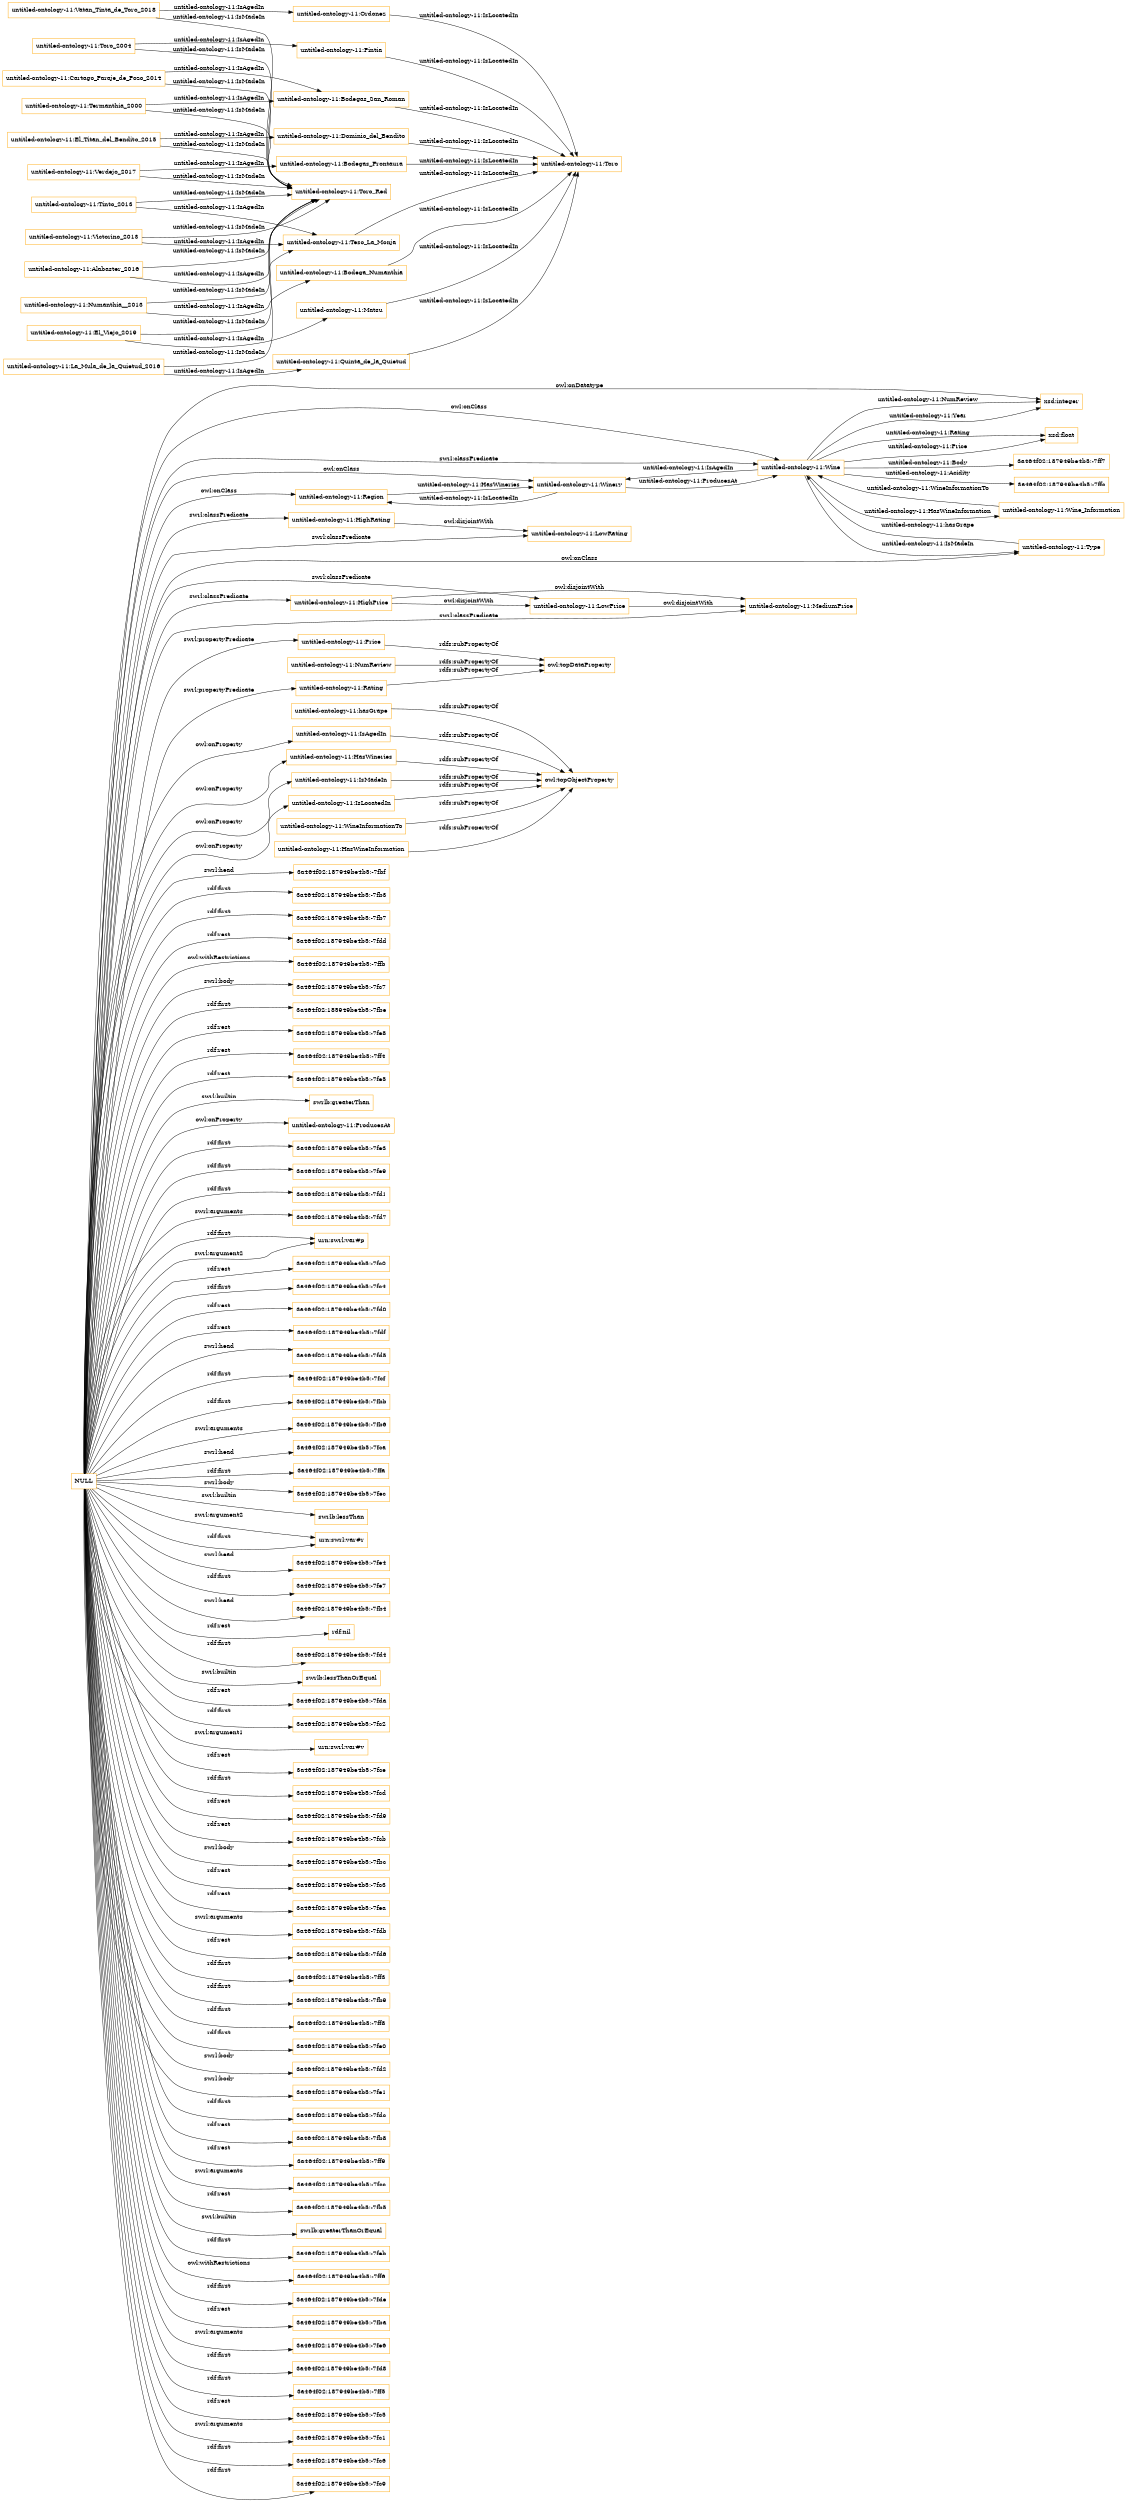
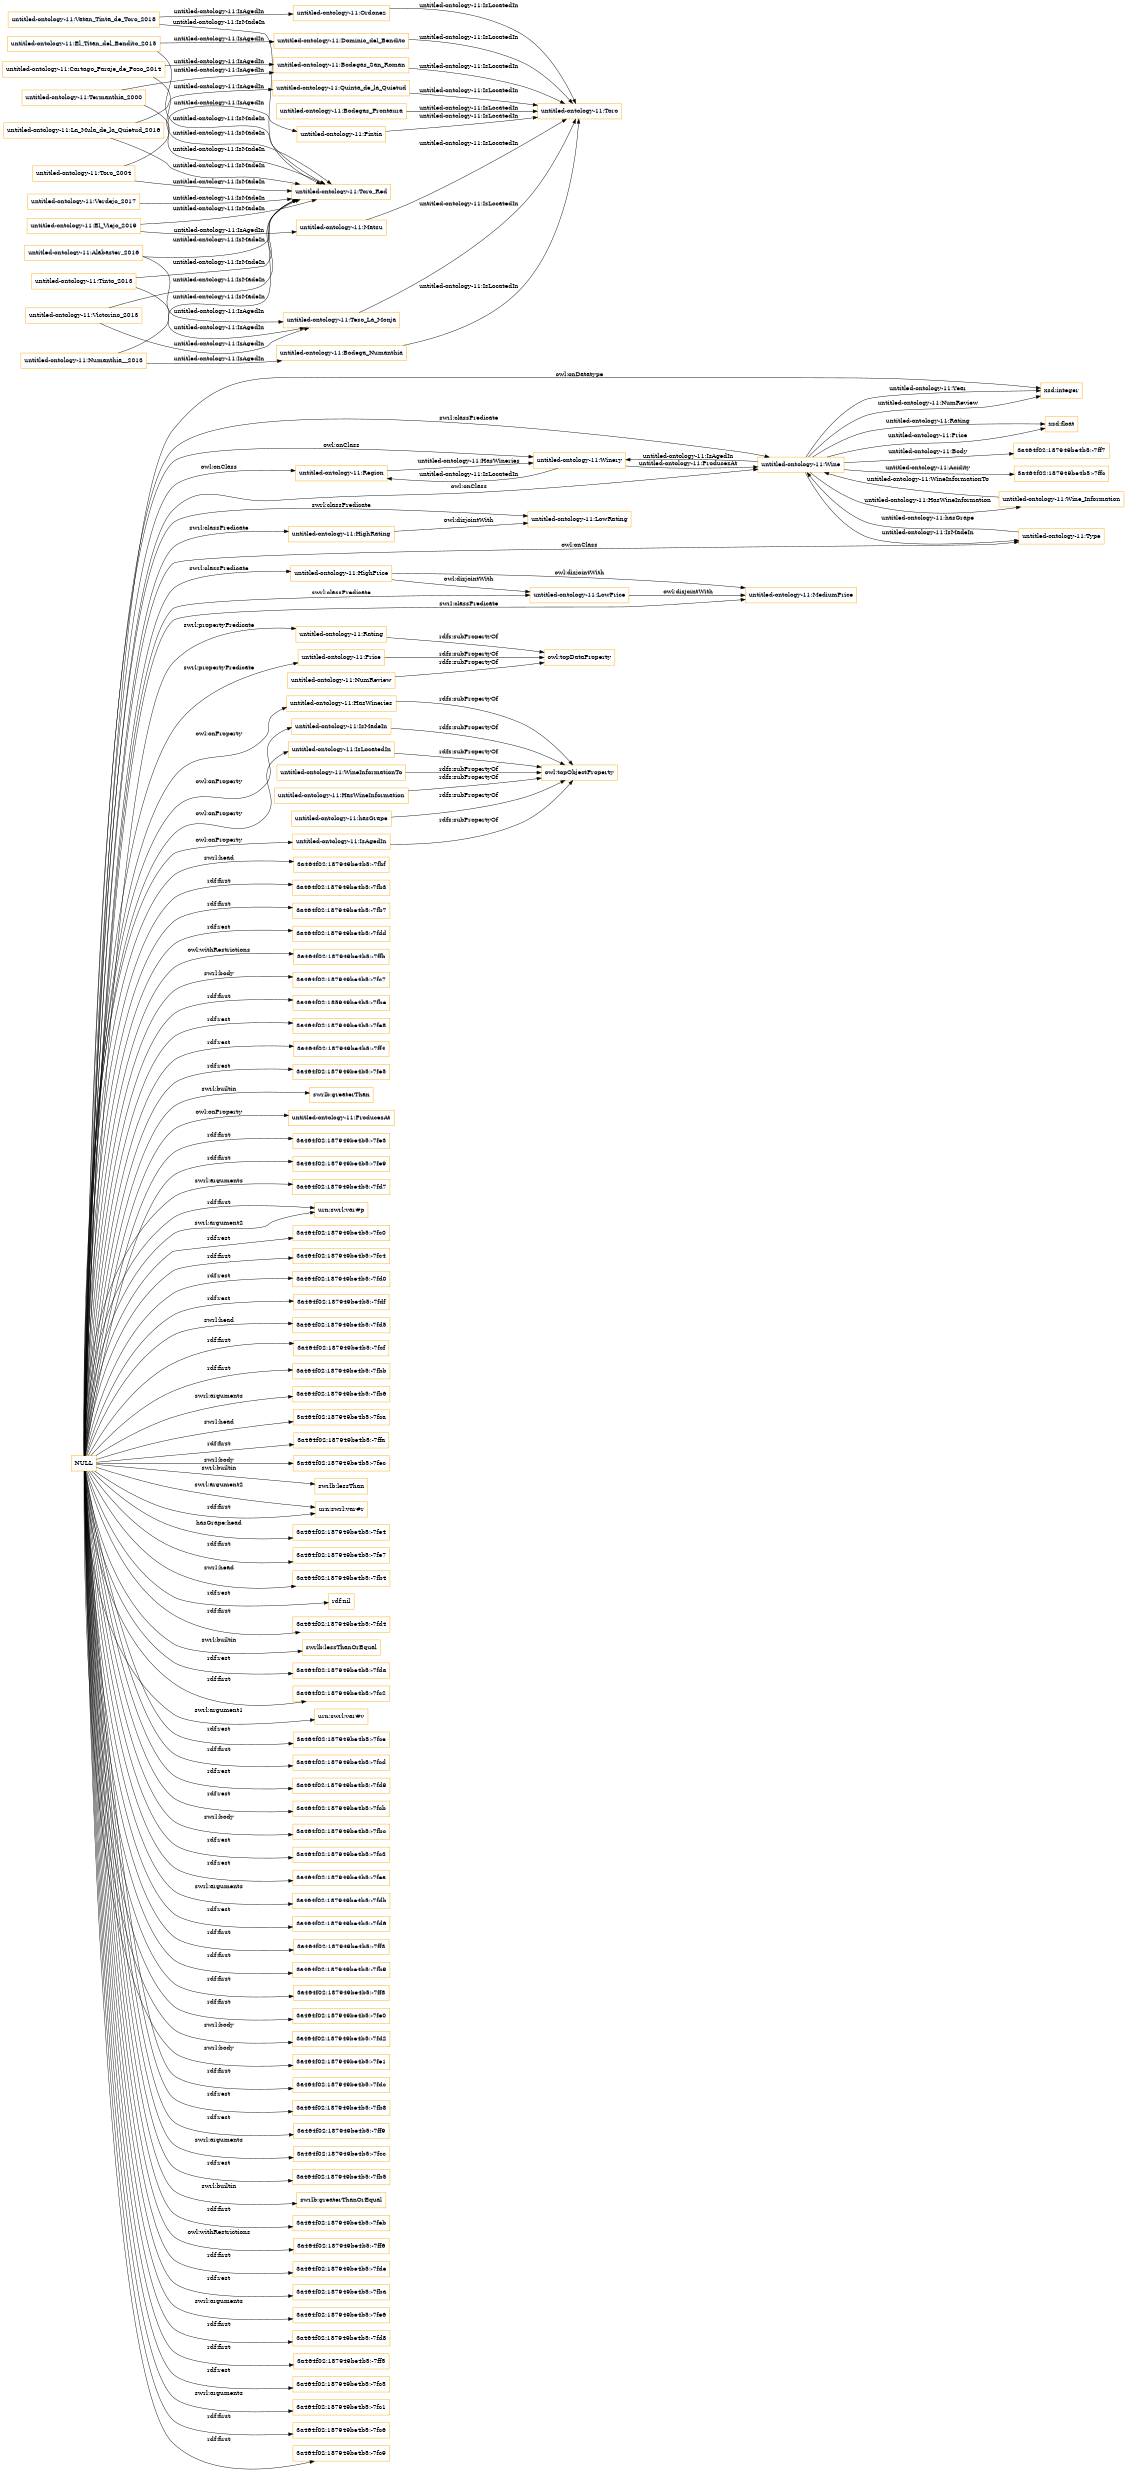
edge "untitled-ontology-11:Verdejo_2017" -> "untitled-ontology-11:Bodegas_Frontaura": removed, label "untitled-ontology-11:IsAgedIn"
node "3a464f02:187949be4b5:-7fd1": removed
edge "NULL" -> "3a464f02:187949be4b5:-7fe4": label "swrl:head" -> "hasGrape:head"
